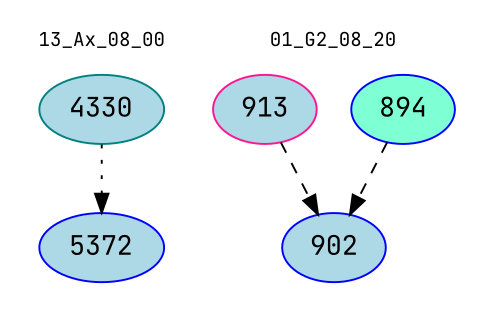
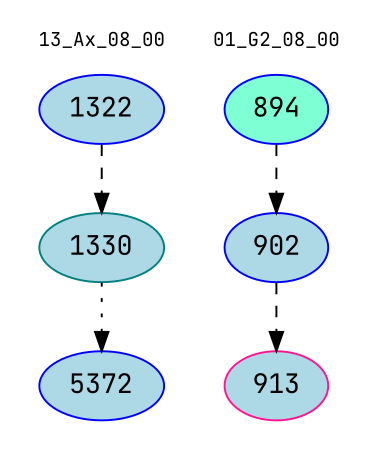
cluster "01_G2_08_20": label "01_G2_08_20" -> "01_G2_08_00"
node "1322": added
node "4330": label "4330" -> "1330"
edge "913" -> "902": reversed
